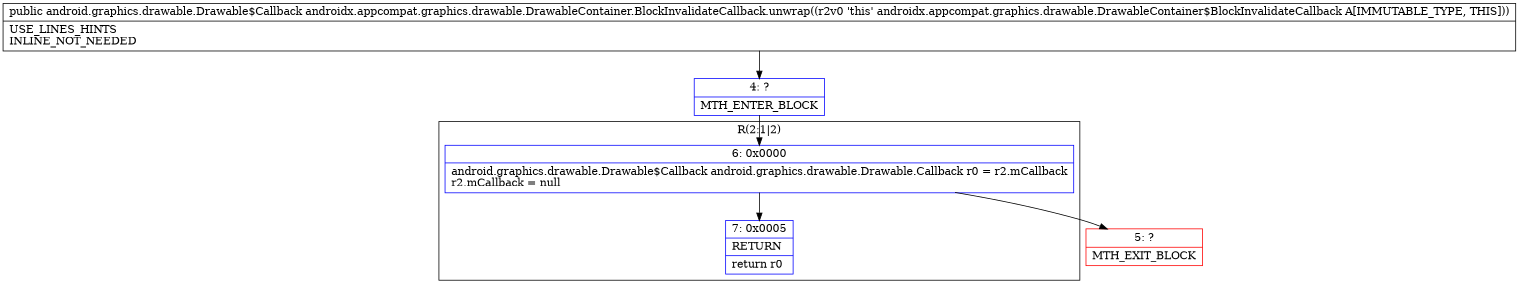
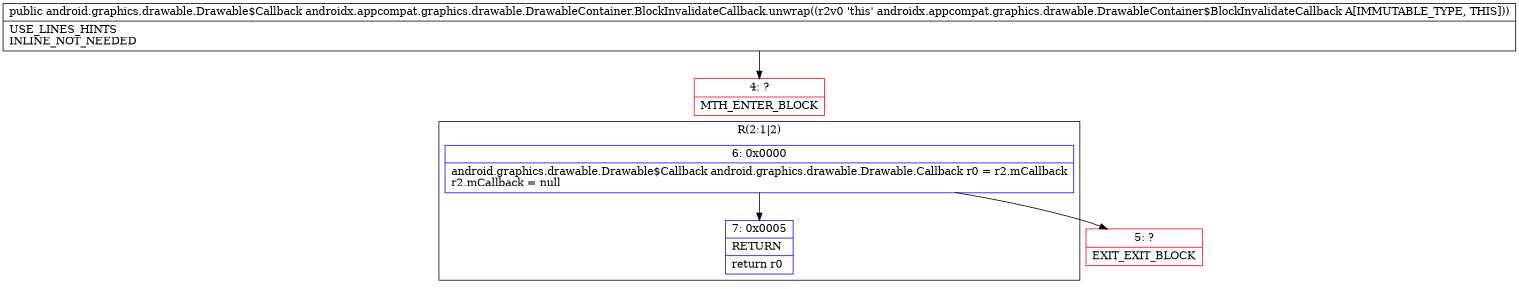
node "4: ?": color blue -> red
edge "4: ?" -> "6: 0x0000": removed
node "5: ?": text "MTH_EXIT_BLOCK" -> "EXIT_EXIT_BLOCK"
